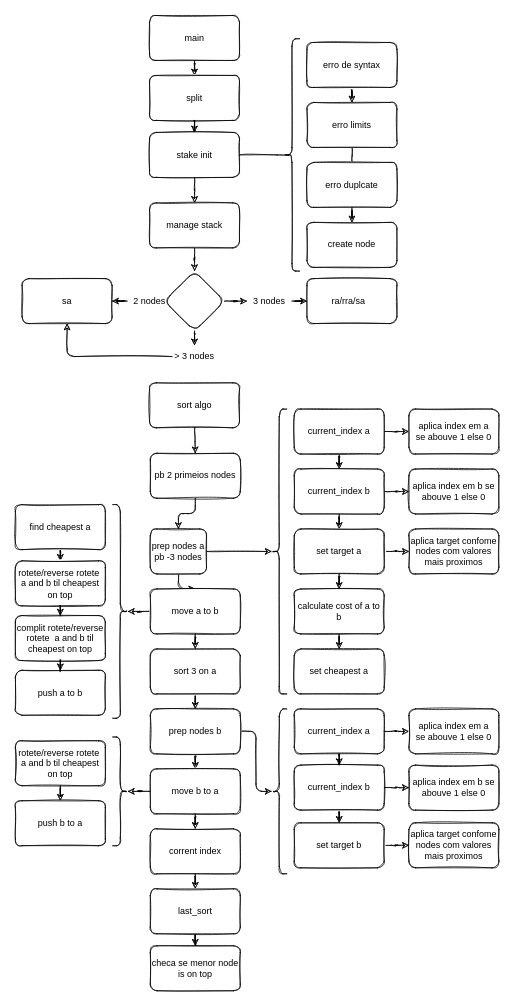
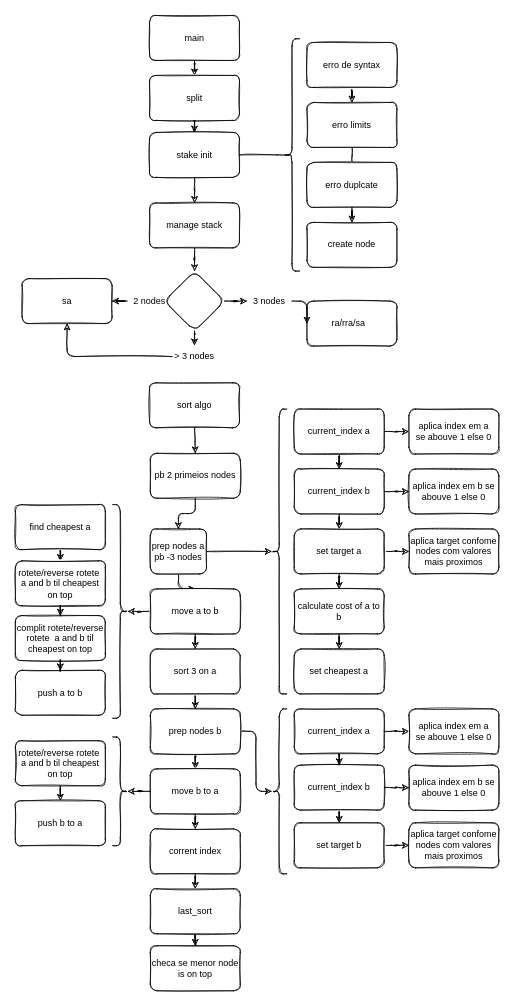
node "ra/rra/sa": moved (352, 301) -> (352, 324)
